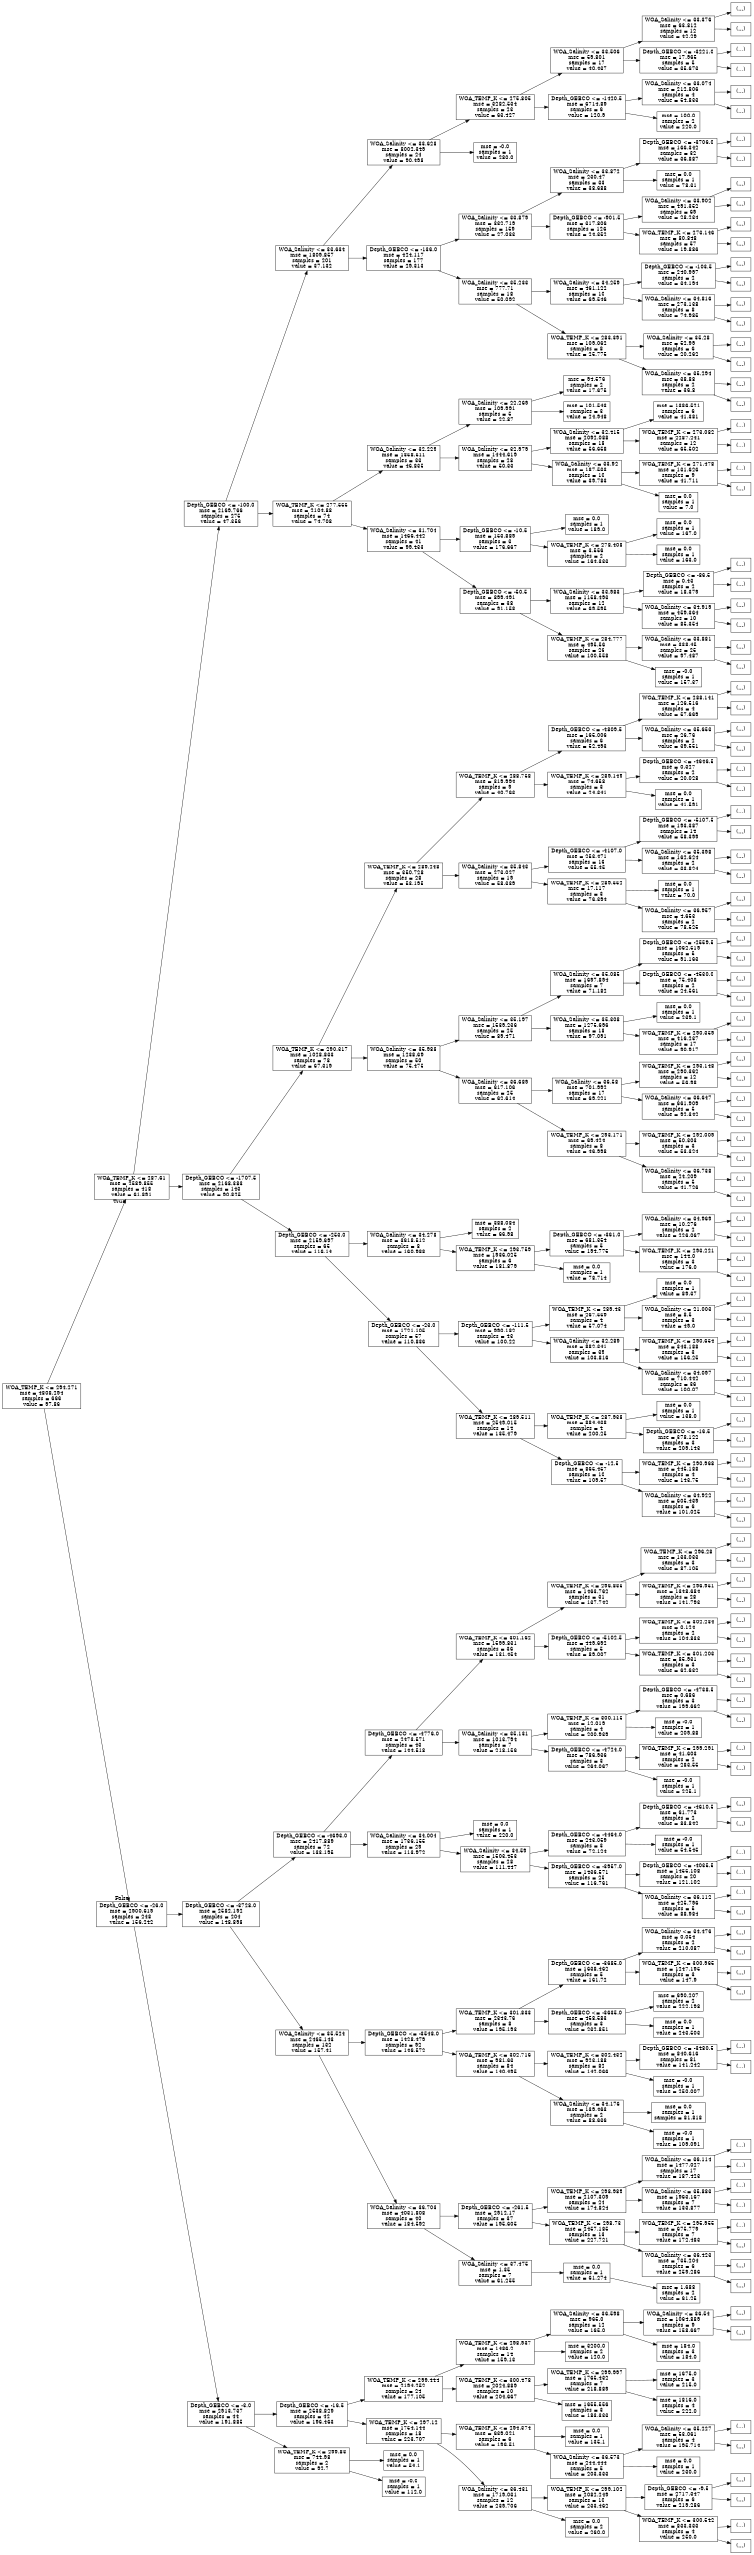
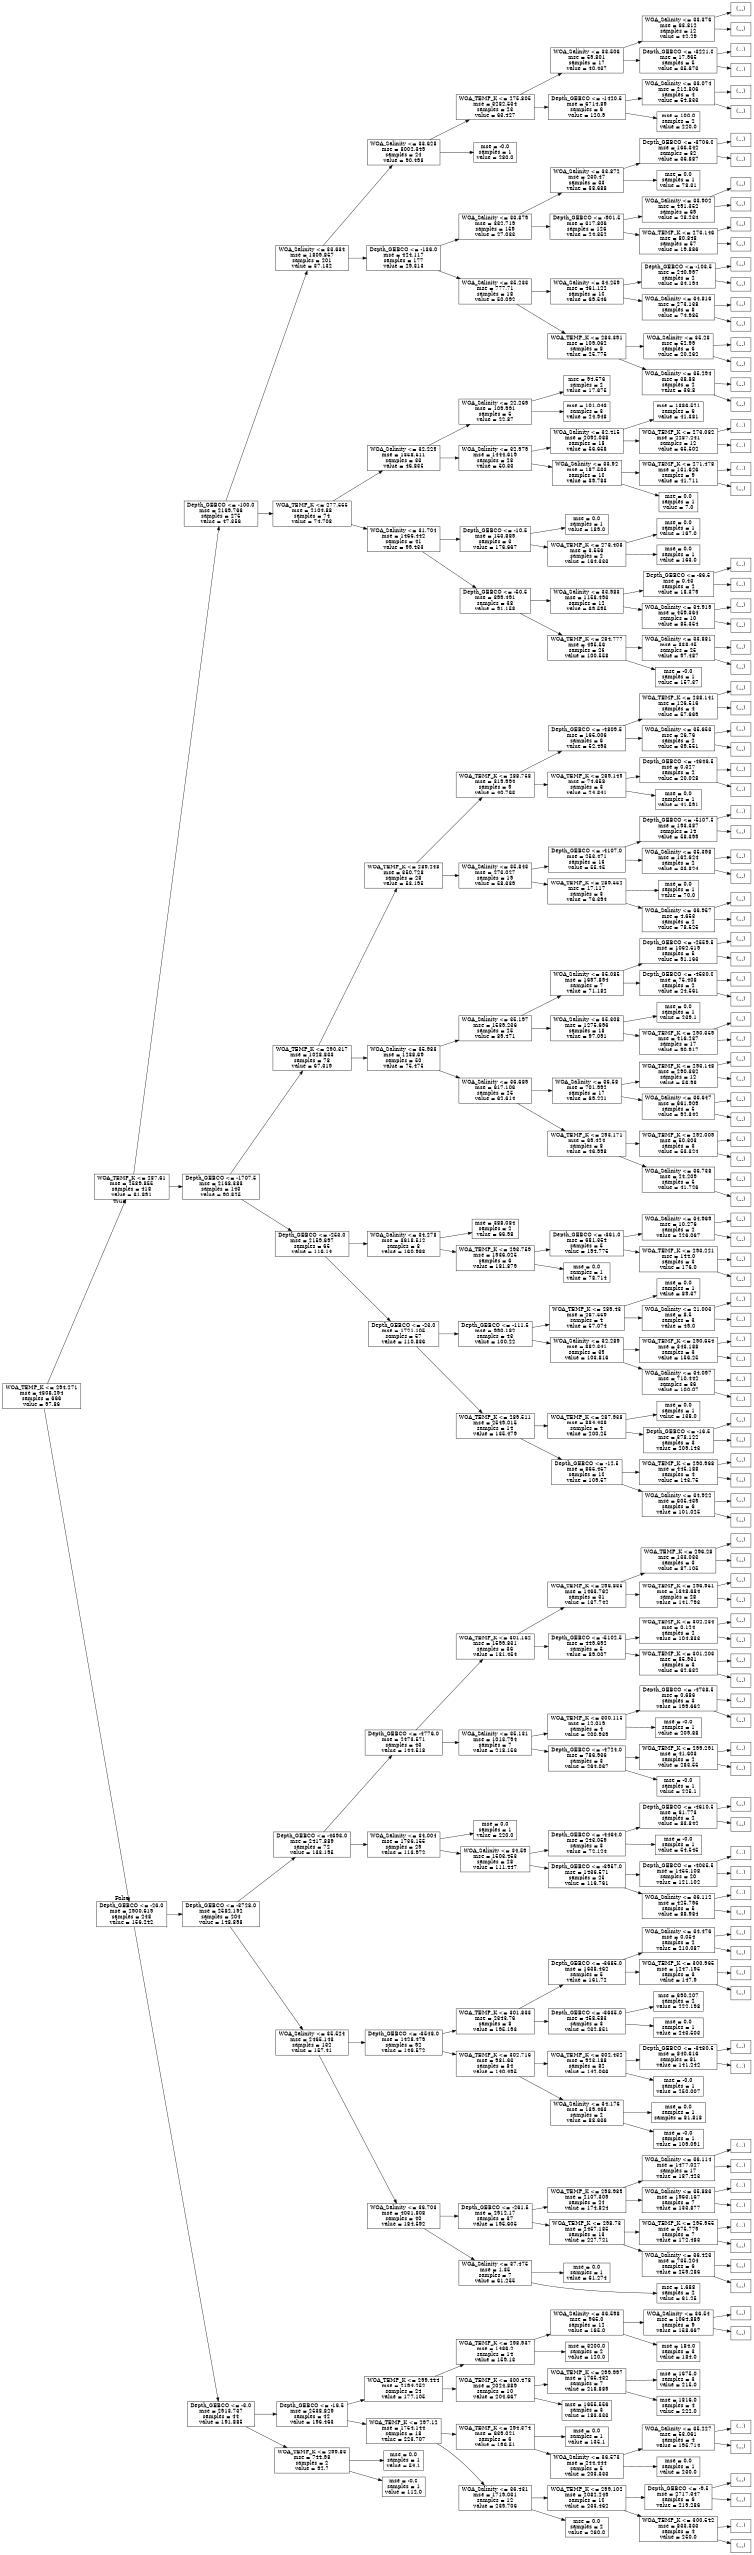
node "mse = 101.543 samples = 3 value = 24.948": label "mse = 101.543 samples = 3 value = 24.948" -> "mse = 101.043 samples = 3 value = 24.948"
edge "mse = 0.0 samples = 1 value = 61.274" -> "mse = 1.688 samples = 2 value = 61.25": now "WOA_Salinity <= 37.475 mse = 1.35 samples = 7 value = 61.255" -> "mse = 1.688 samples = 2 value = 61.25"
